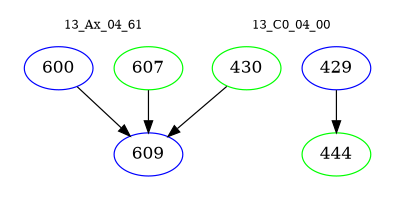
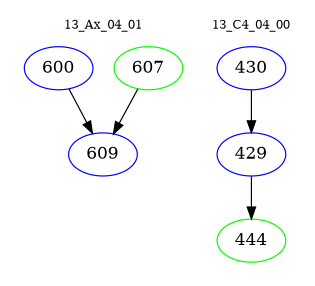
cluster "13_Ax_04_61": label "13_Ax_04_61" -> "13_Ax_04_01"
cluster "13_C0_04_00": label "13_C0_04_00" -> "13_C4_04_00"
node "430": color green -> blue
edge "430" -> "609": now "430" -> "429"
